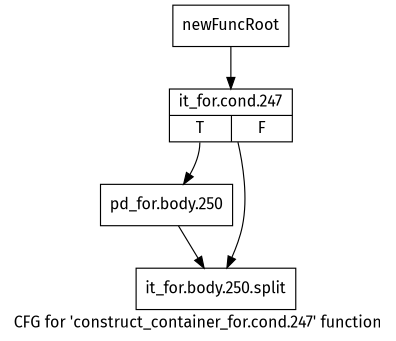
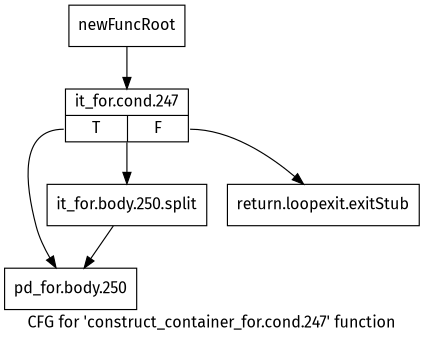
node "return.loopexit.exitStub": added
edge "pd_for.body.250" -> "it_for.body.250.split": reversed
